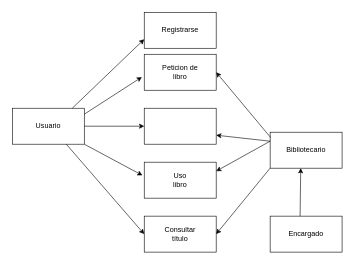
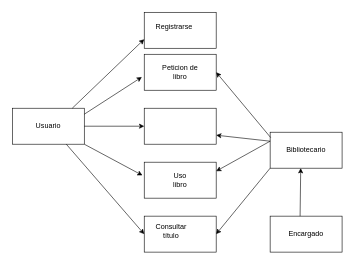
node "Registrarse": moved (180, 30) -> (174, 27)
node "Consultar título": moved (180, 234) -> (171, 231)
